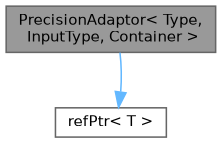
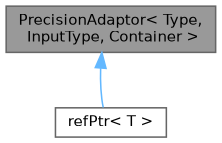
edge "PrecisionAdaptor< Type, InputType, Container >" -> "refPtr< T >": reversed
